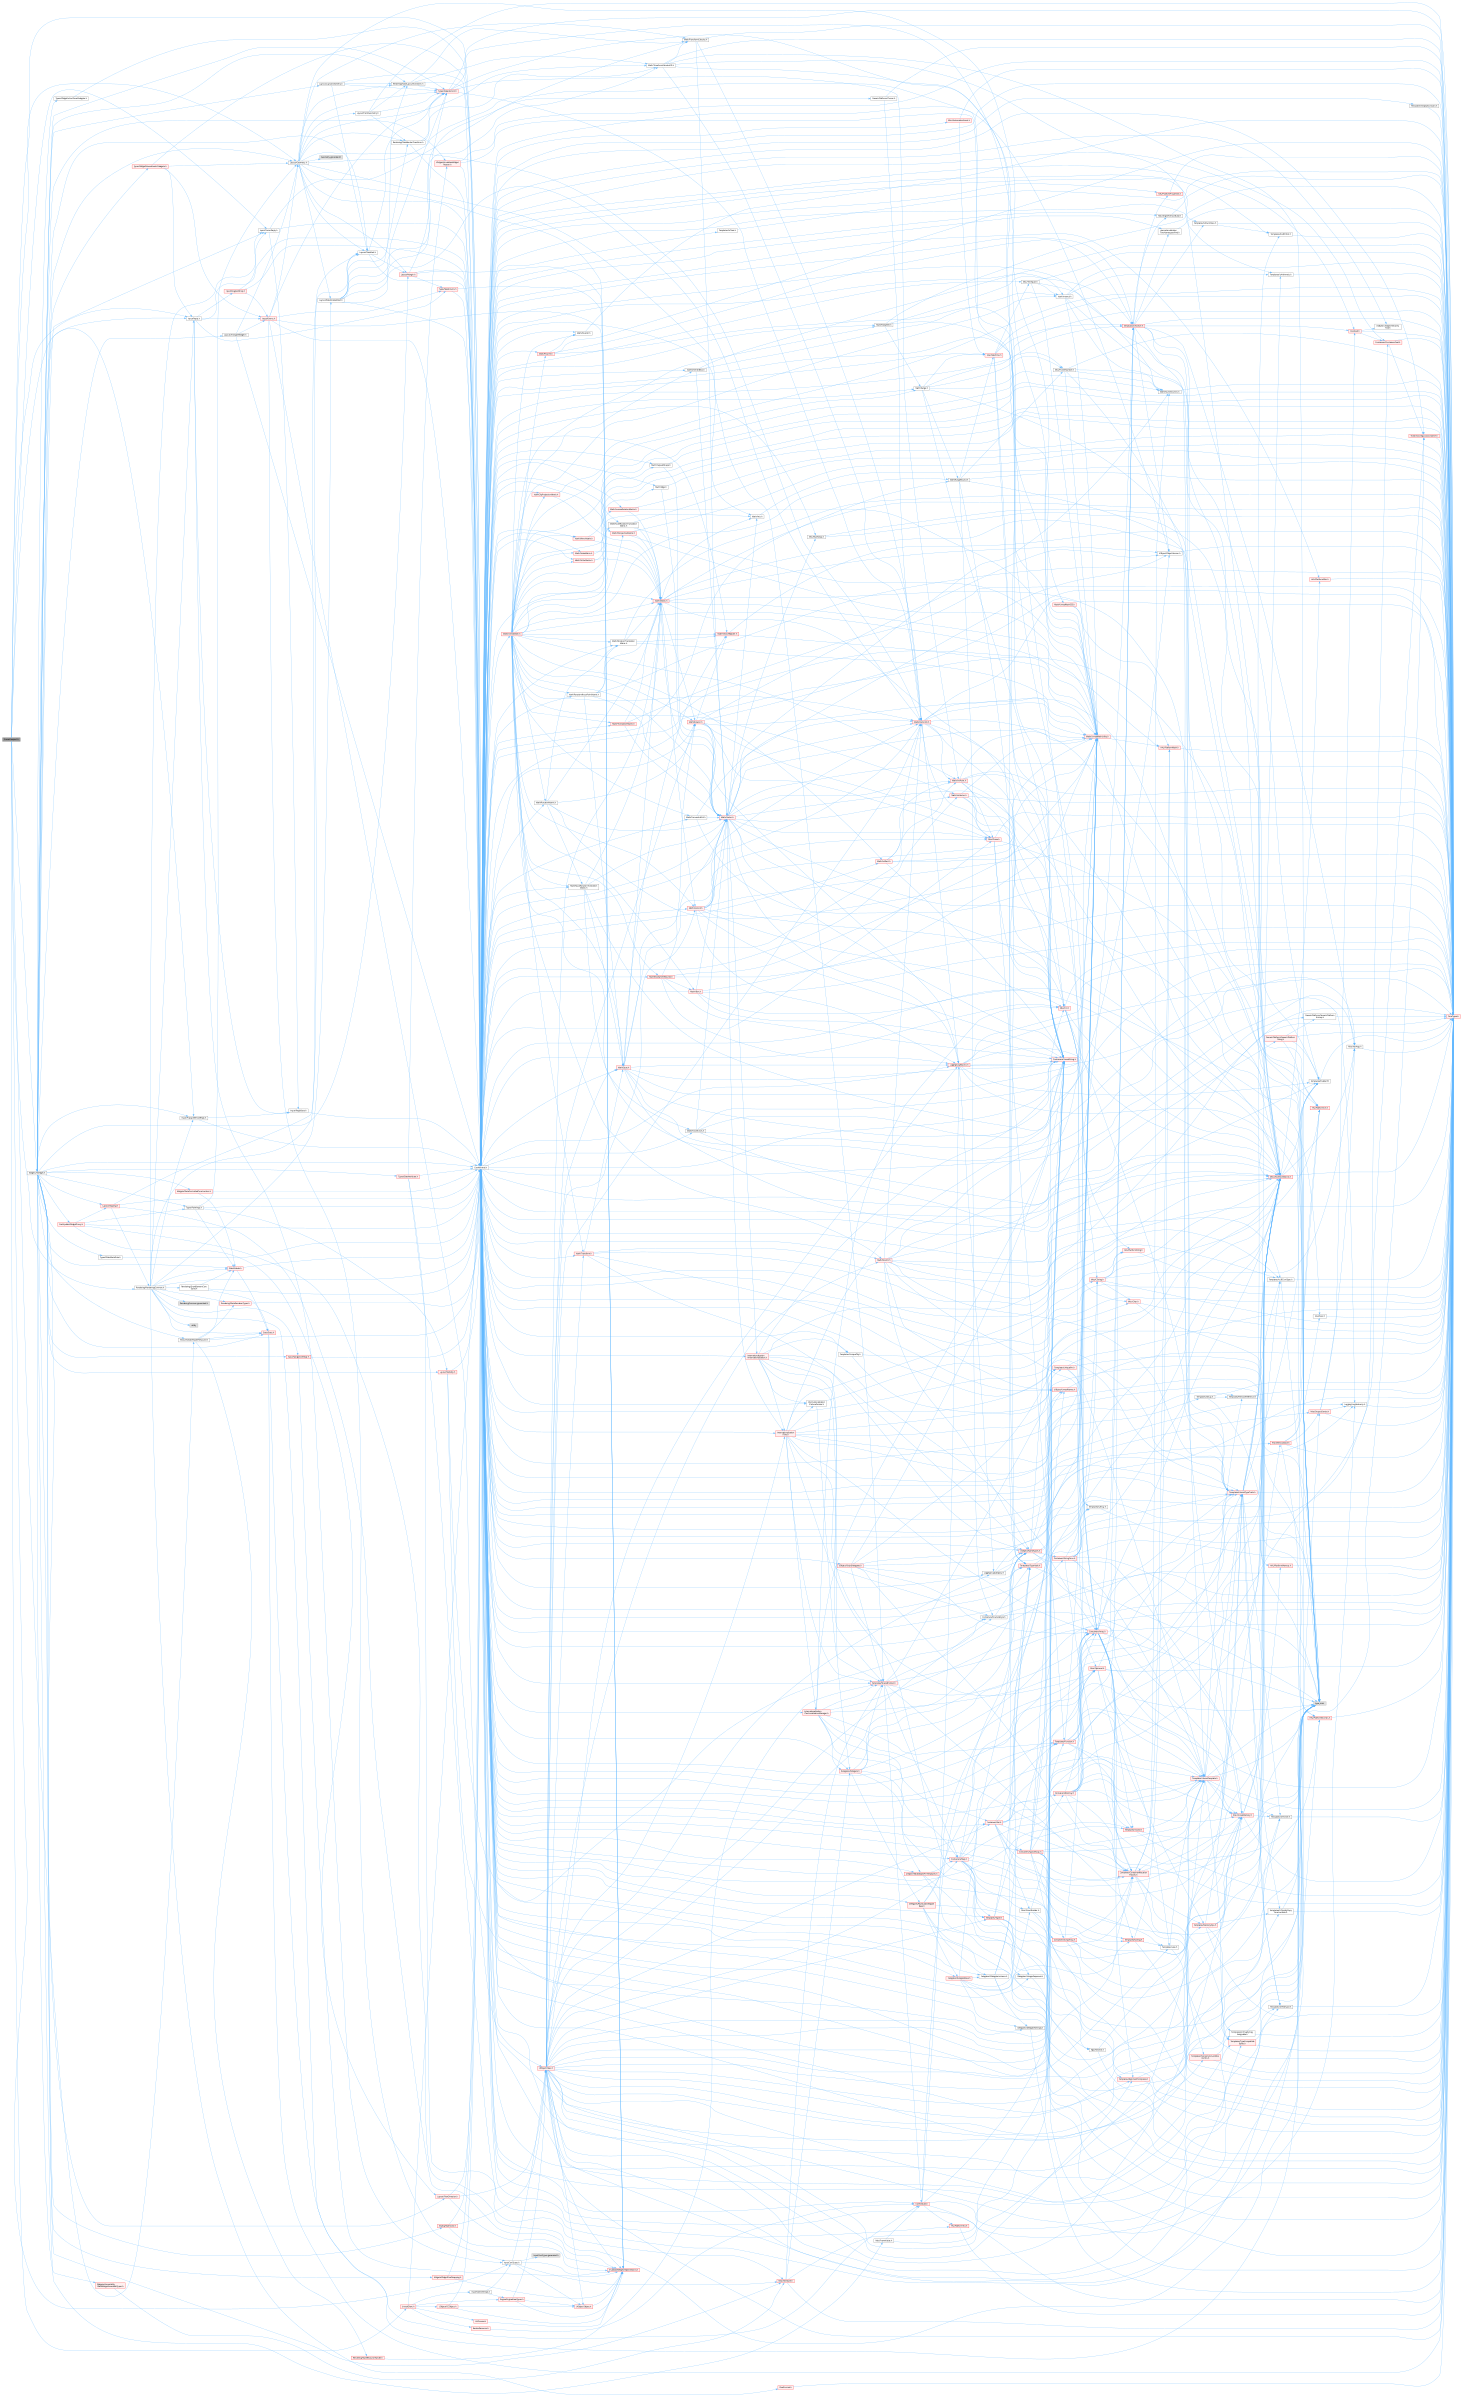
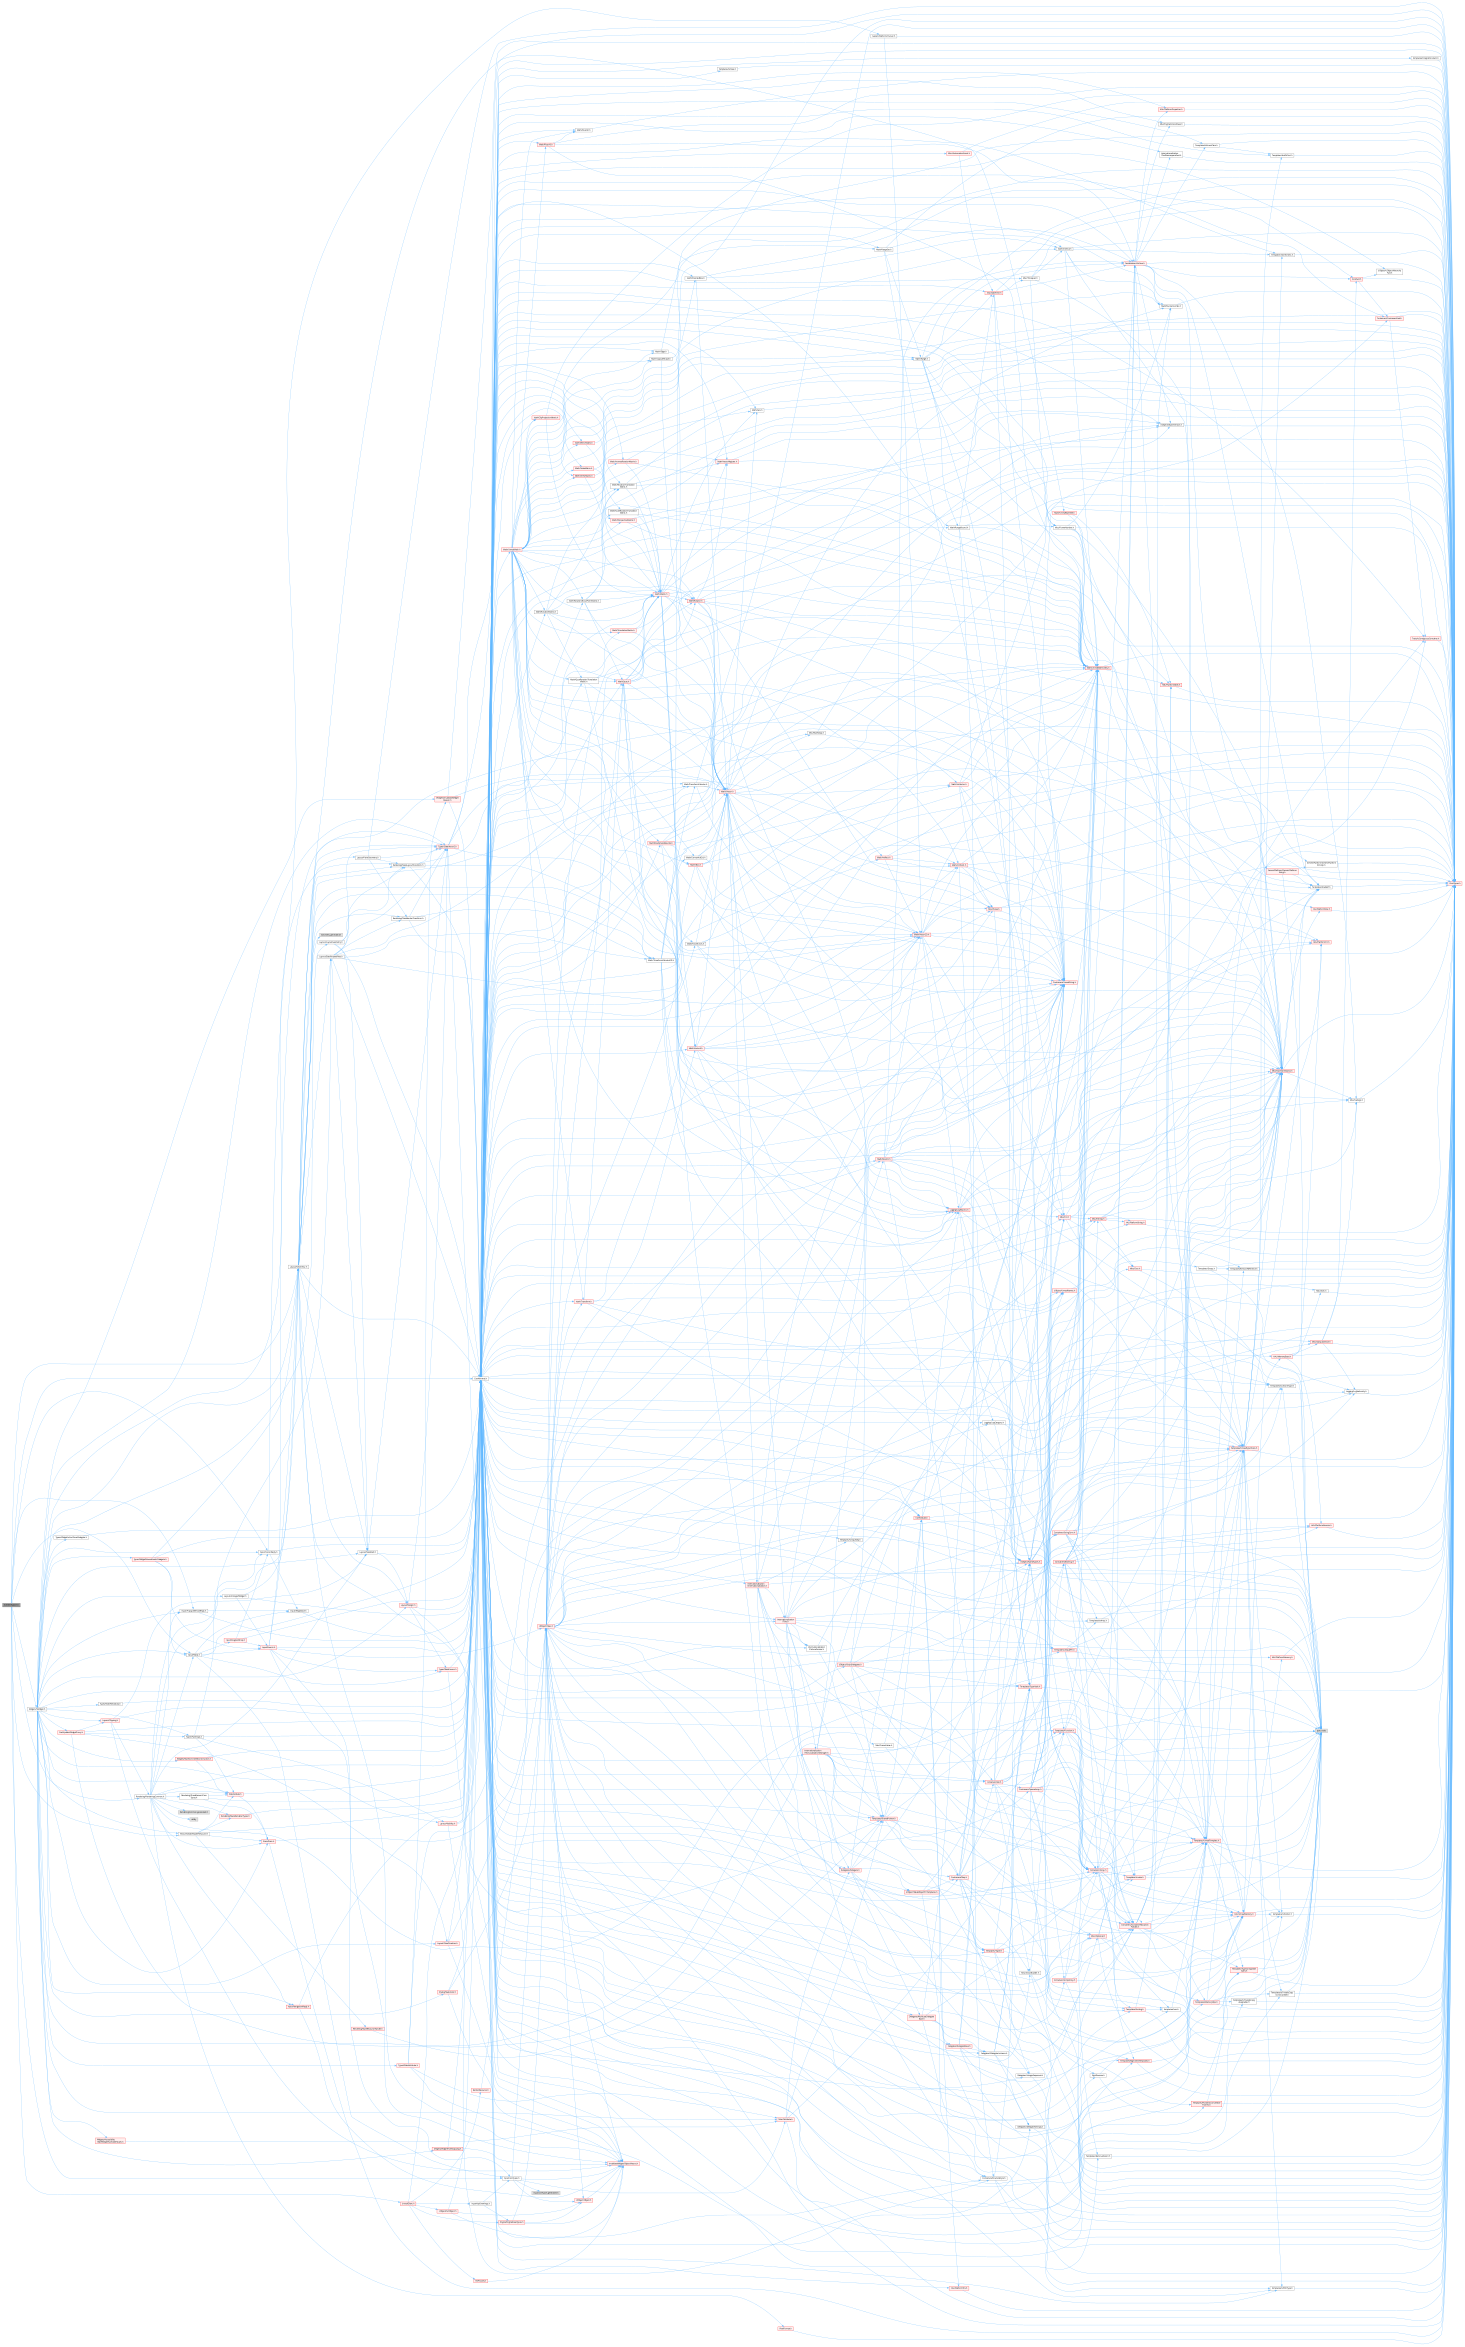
edge "Math/TransformCalculus2D.h" -> "Math/Vector2D.h": now "Math/TransformCalculus2D.h" -> "Logging/LogMacros.h"
node "Templates/RemoveExtent.h": added
